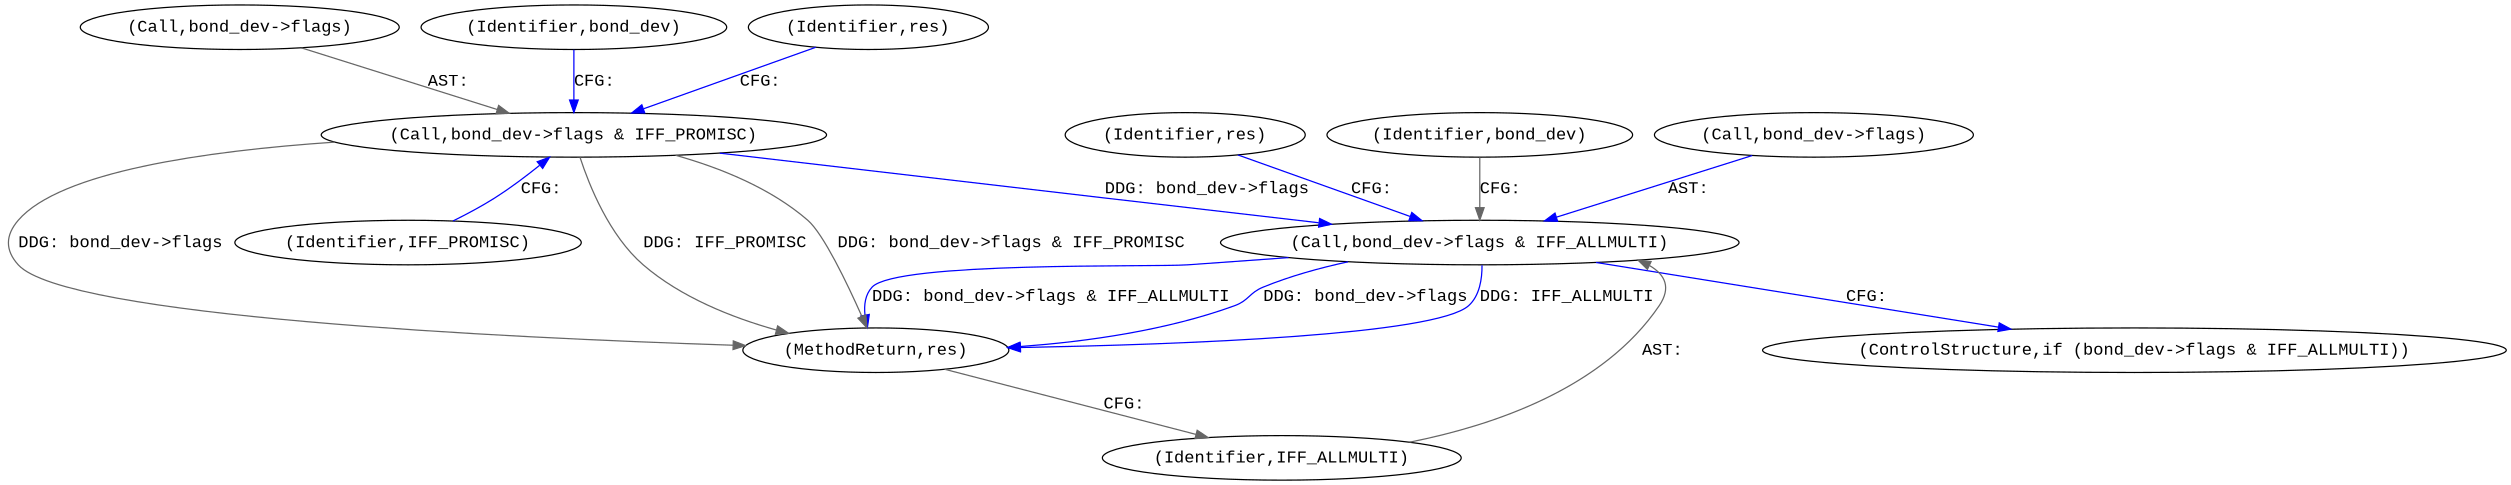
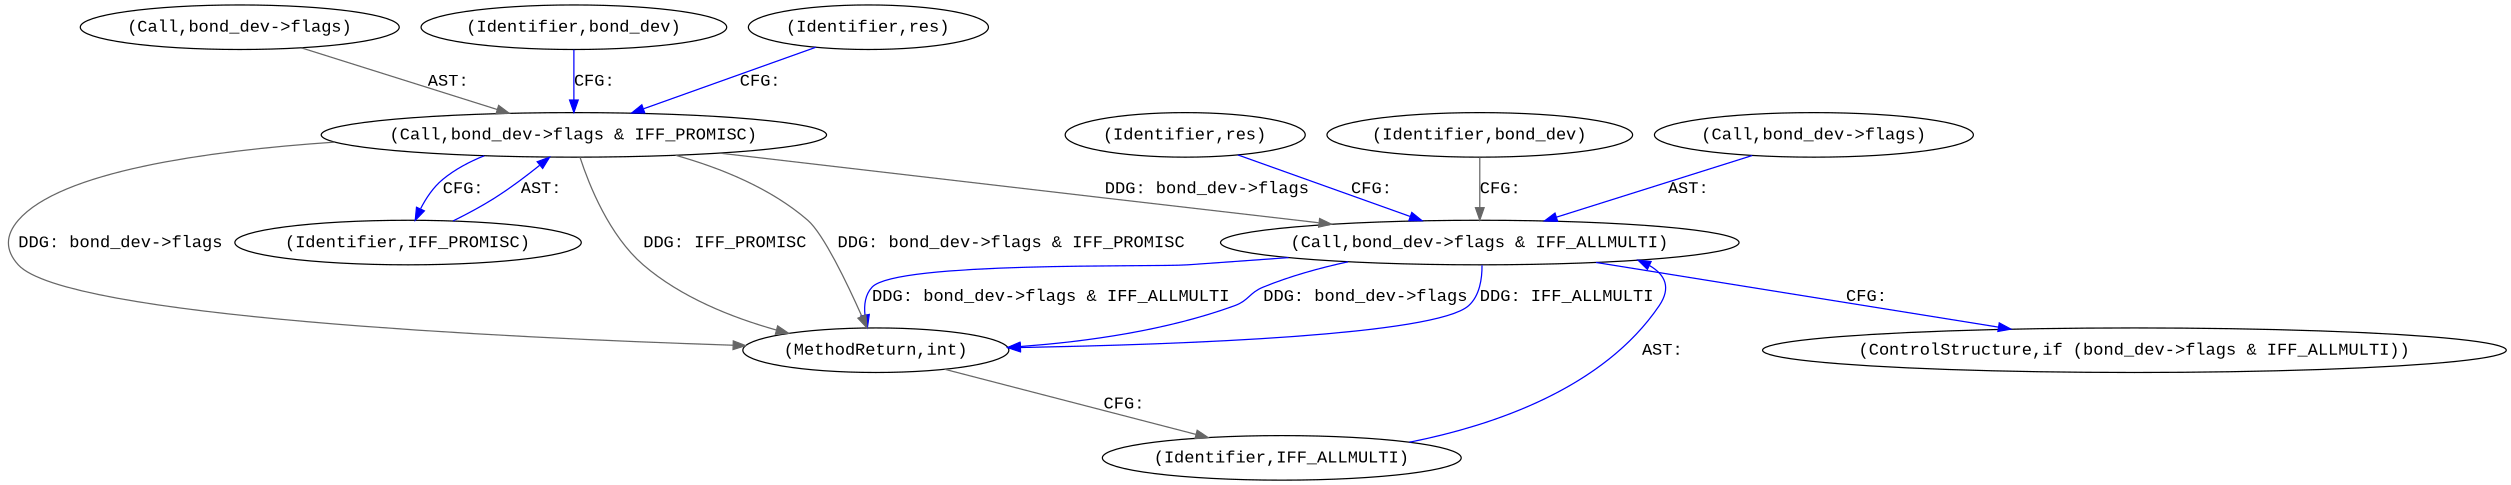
edge "(Call,bond_dev->flags & IFF_PROMISC)" -> "(Identifier,IFF_PROMISC)": added, label "CFG:"
edge "(Call,bond_dev->flags & IFF_PROMISC)" -> "(Call,bond_dev->flags & IFF_ALLMULTI)": color blue -> gray40
edge "(Identifier,IFF_PROMISC)" -> "(Call,bond_dev->flags & IFF_PROMISC)": label "CFG: " -> "AST: "
node "(MethodReturn,res)": label "(MethodReturn,res)" -> "(MethodReturn,int)"
edge "(Identifier,IFF_ALLMULTI)" -> "(Call,bond_dev->flags & IFF_ALLMULTI)": color gray40 -> blue
